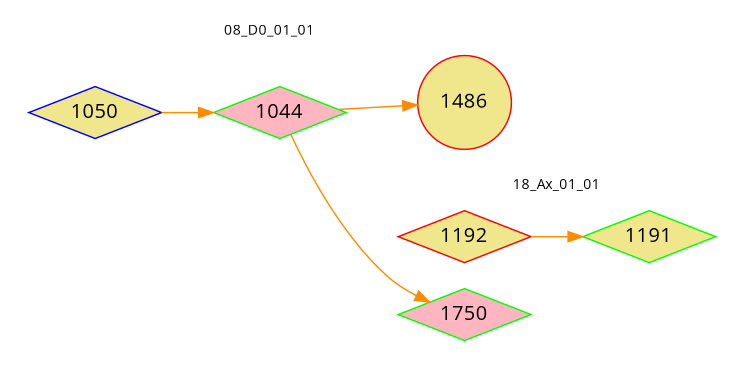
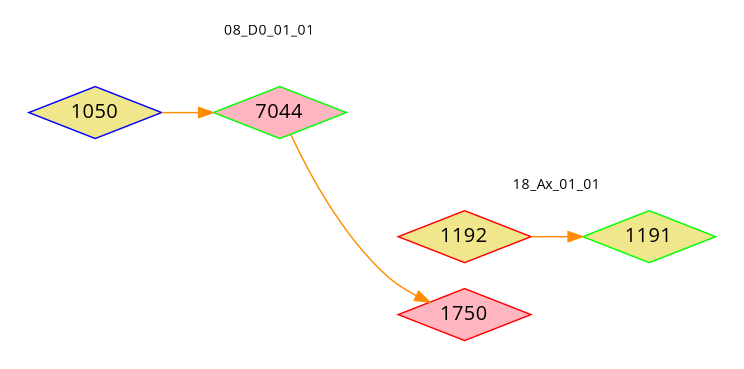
node "1486": removed
node "1044": label "1044" -> "7044"
node "1750": color green -> red
